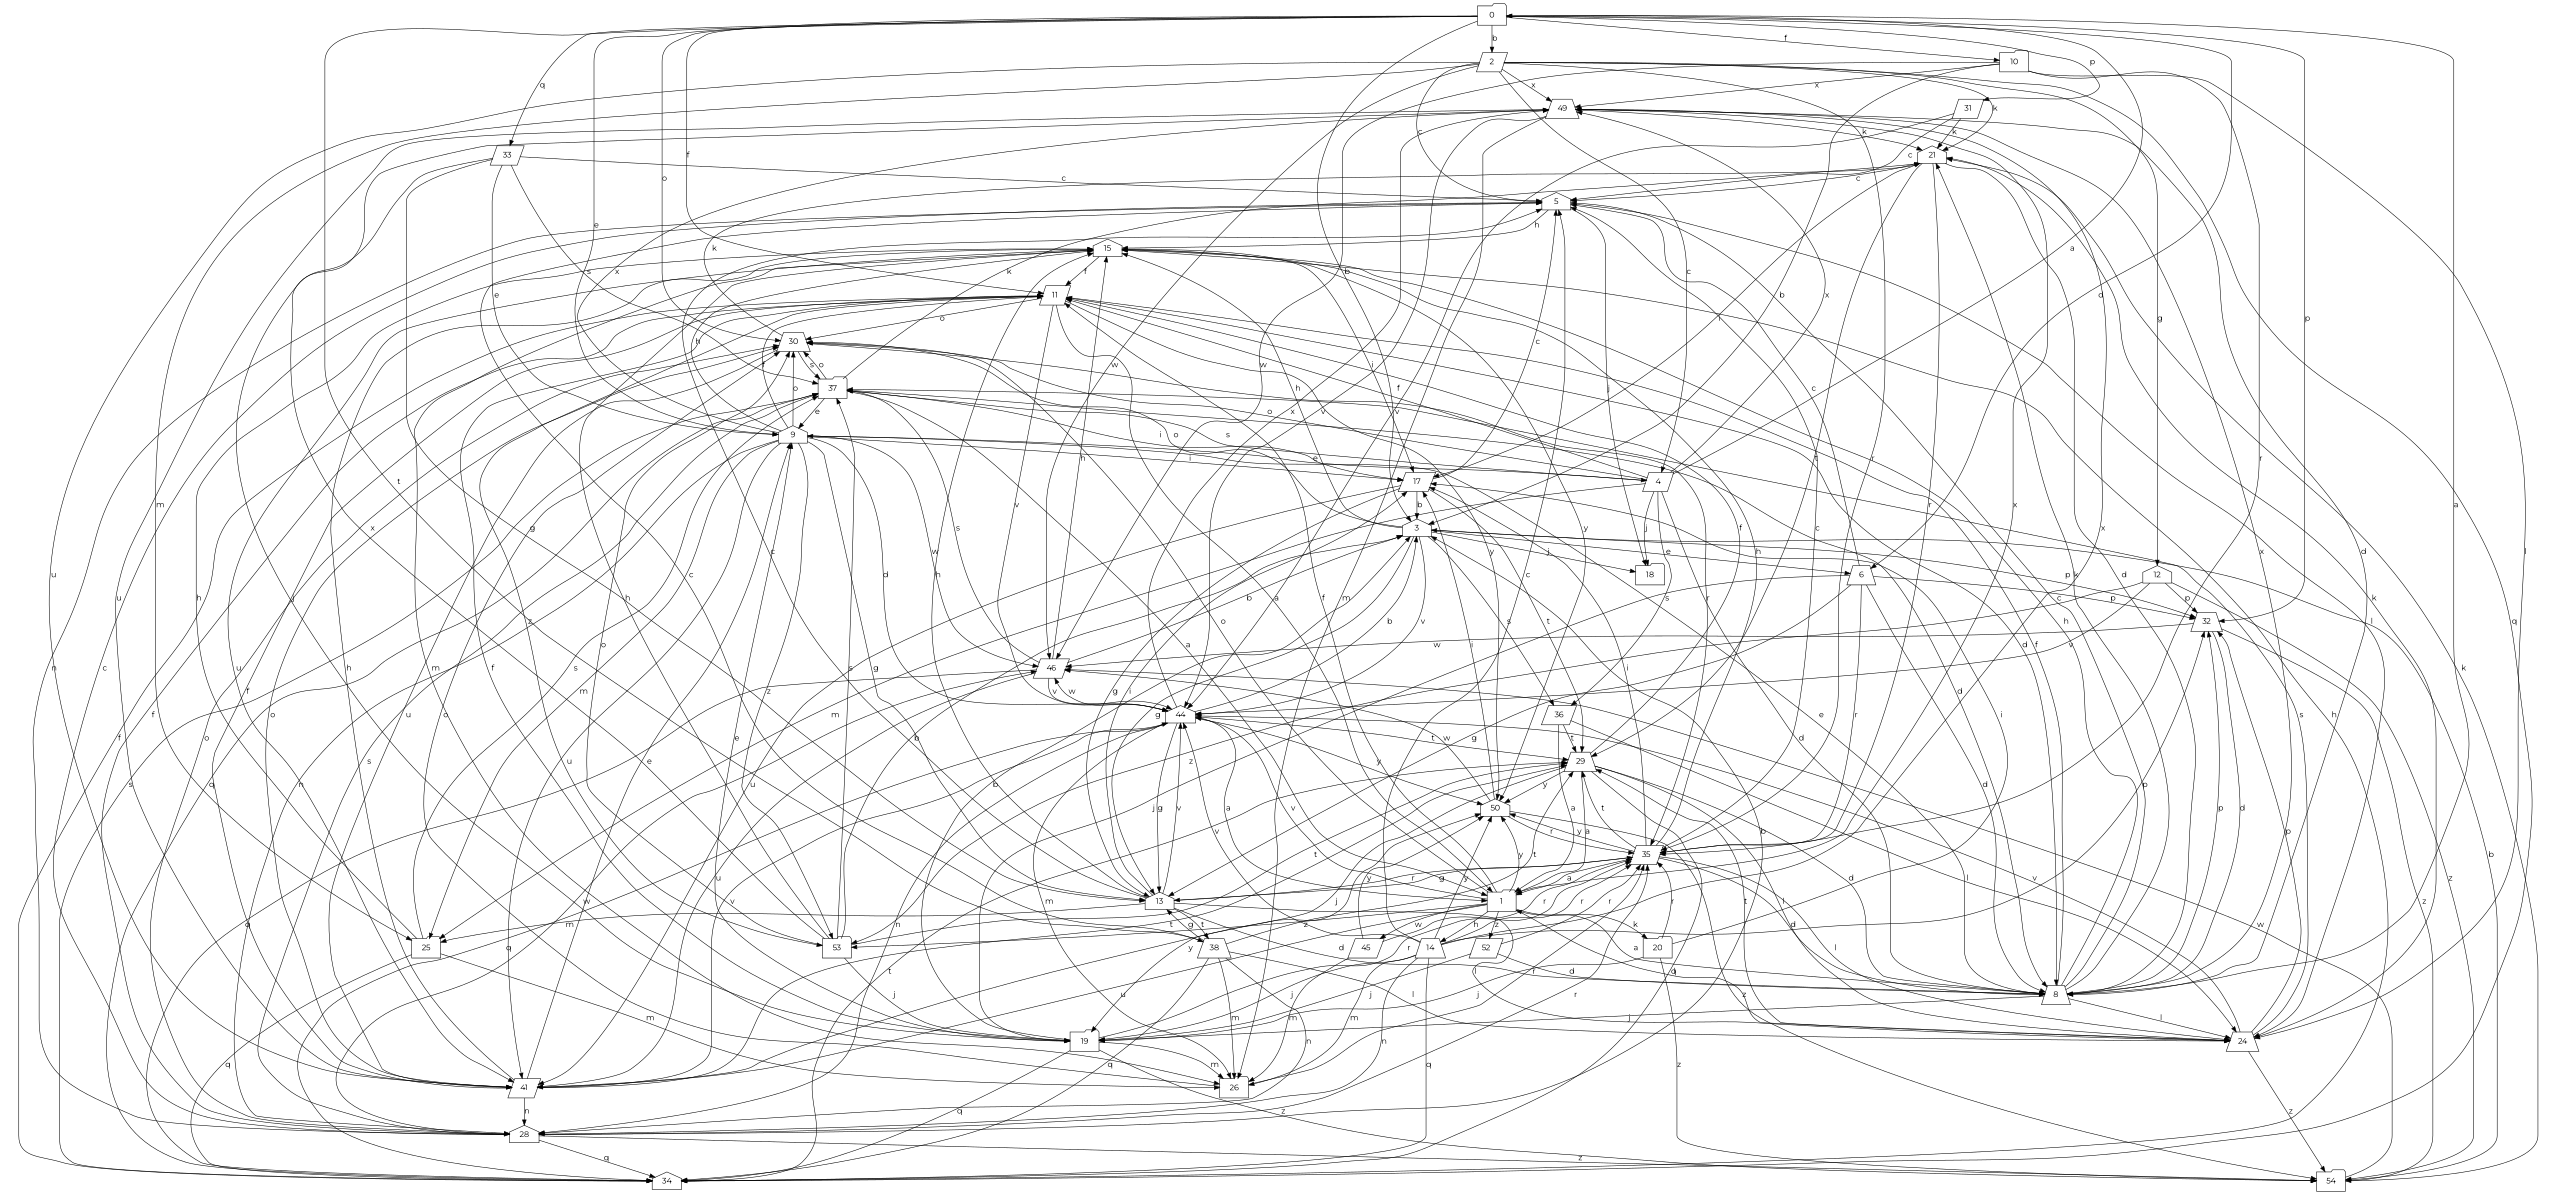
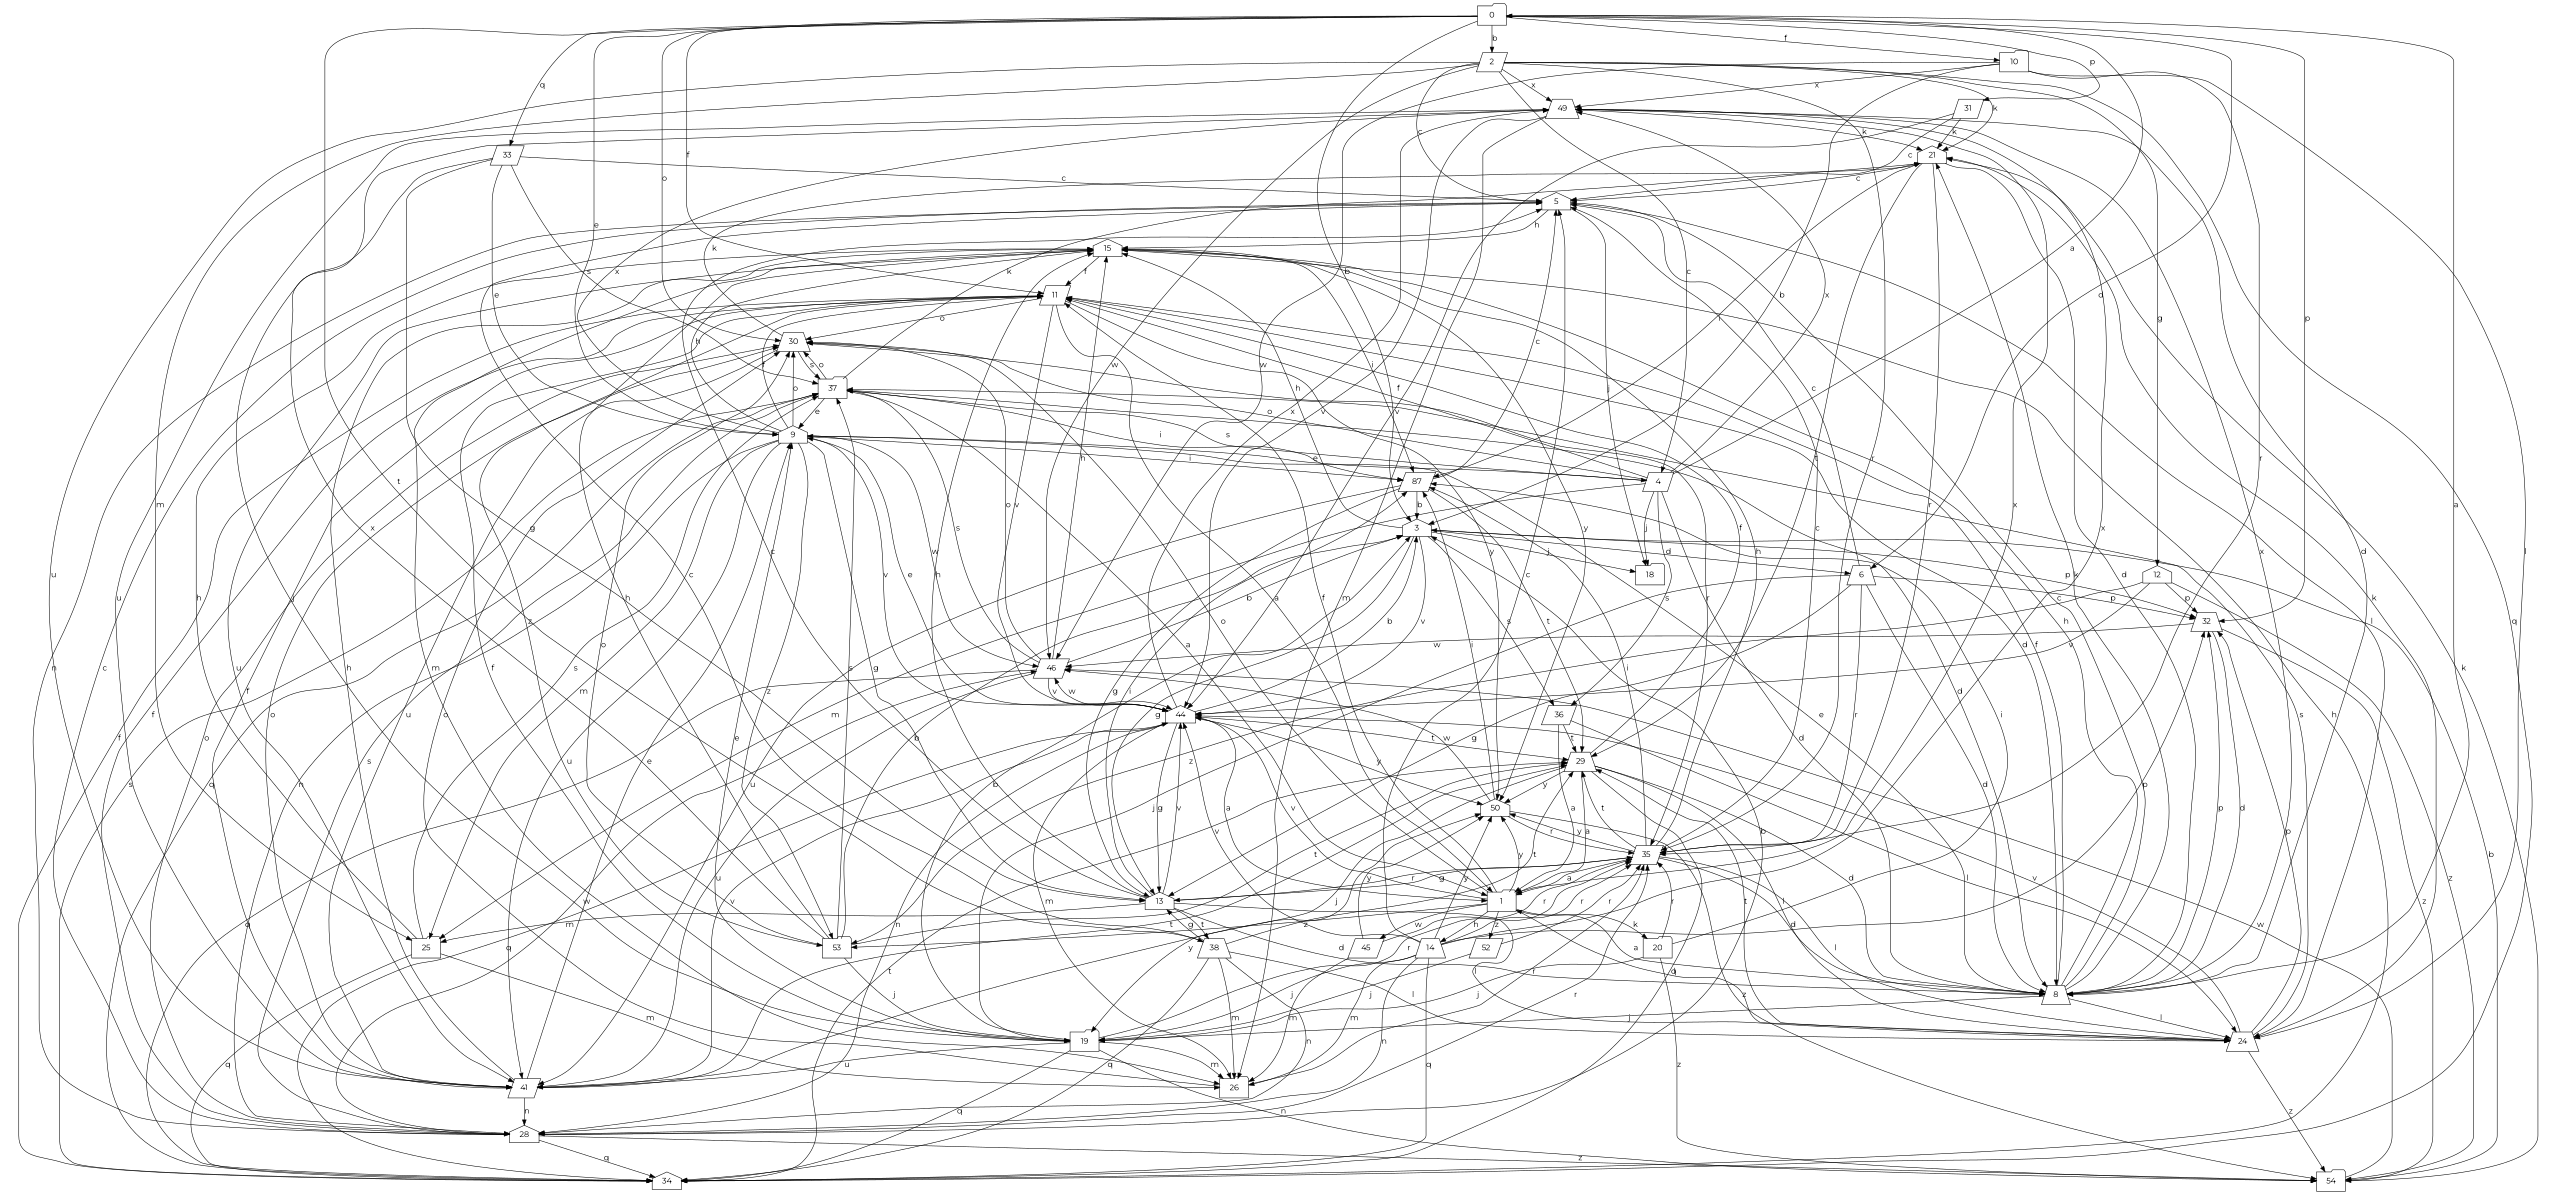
edge "3" -> "30": now "46" -> "30"
node "17": label "17" -> "87"
edge "3" -> "6": label "e" -> "d"
edge "9" -> "44": label "d" -> "v"
edge "44" -> "9": added, label "e"
edge "52" -> "8": removed, label "d"
edge "1" -> "41": now "19" -> "41"
edge "19" -> "54": label "z" -> "n"
